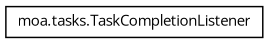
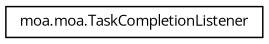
node "moa.tasks.TaskCompletionListener": label "moa.tasks.TaskCompletionListener" -> "moa.moa.TaskCompletionListener"
